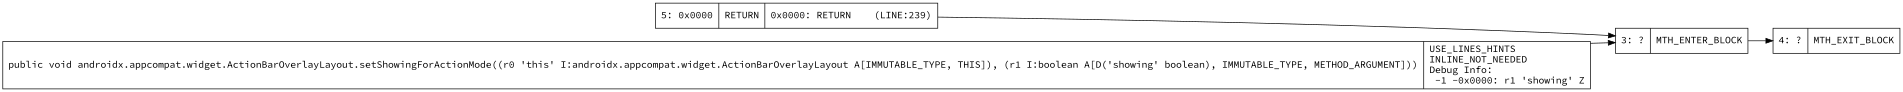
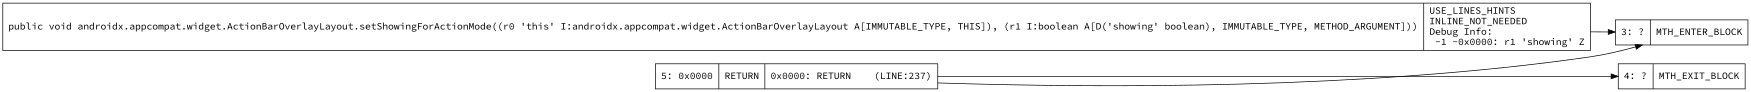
node "5: 0x0000": text "0x0000: RETURN    (LINE:239)" -> "0x0000: RETURN    (LINE:237)"
edge "3: ?" -> "4: ?": now "5: 0x0000" -> "4: ?"
